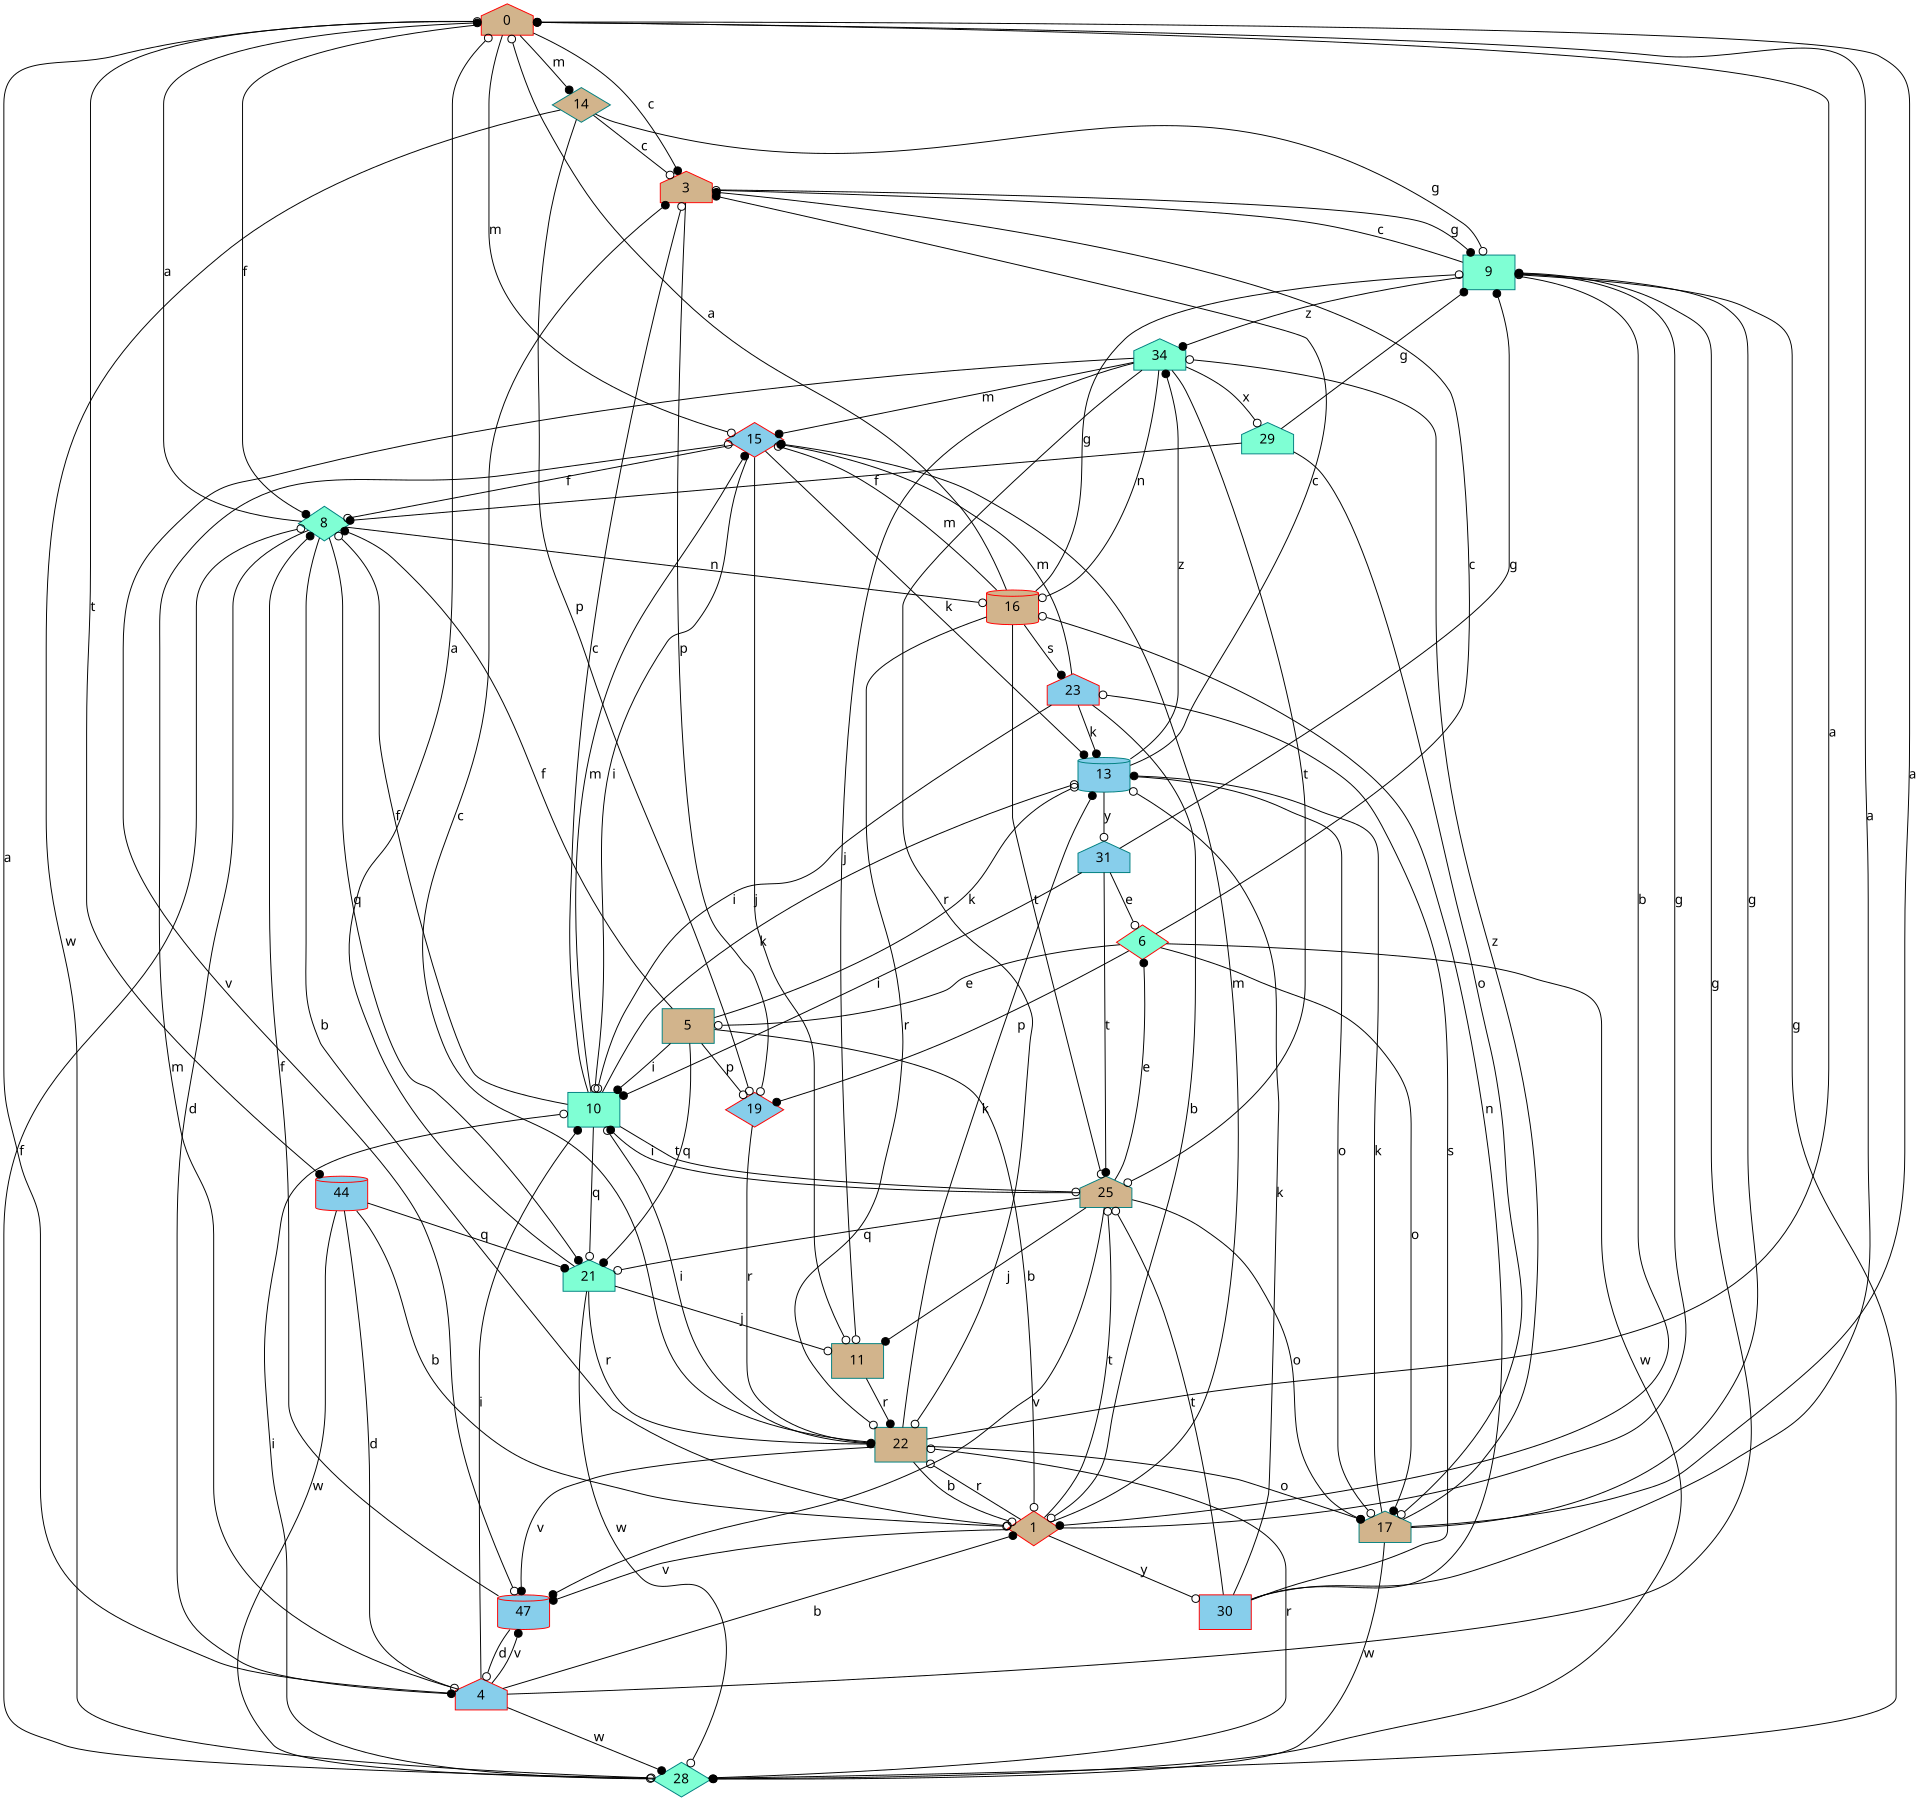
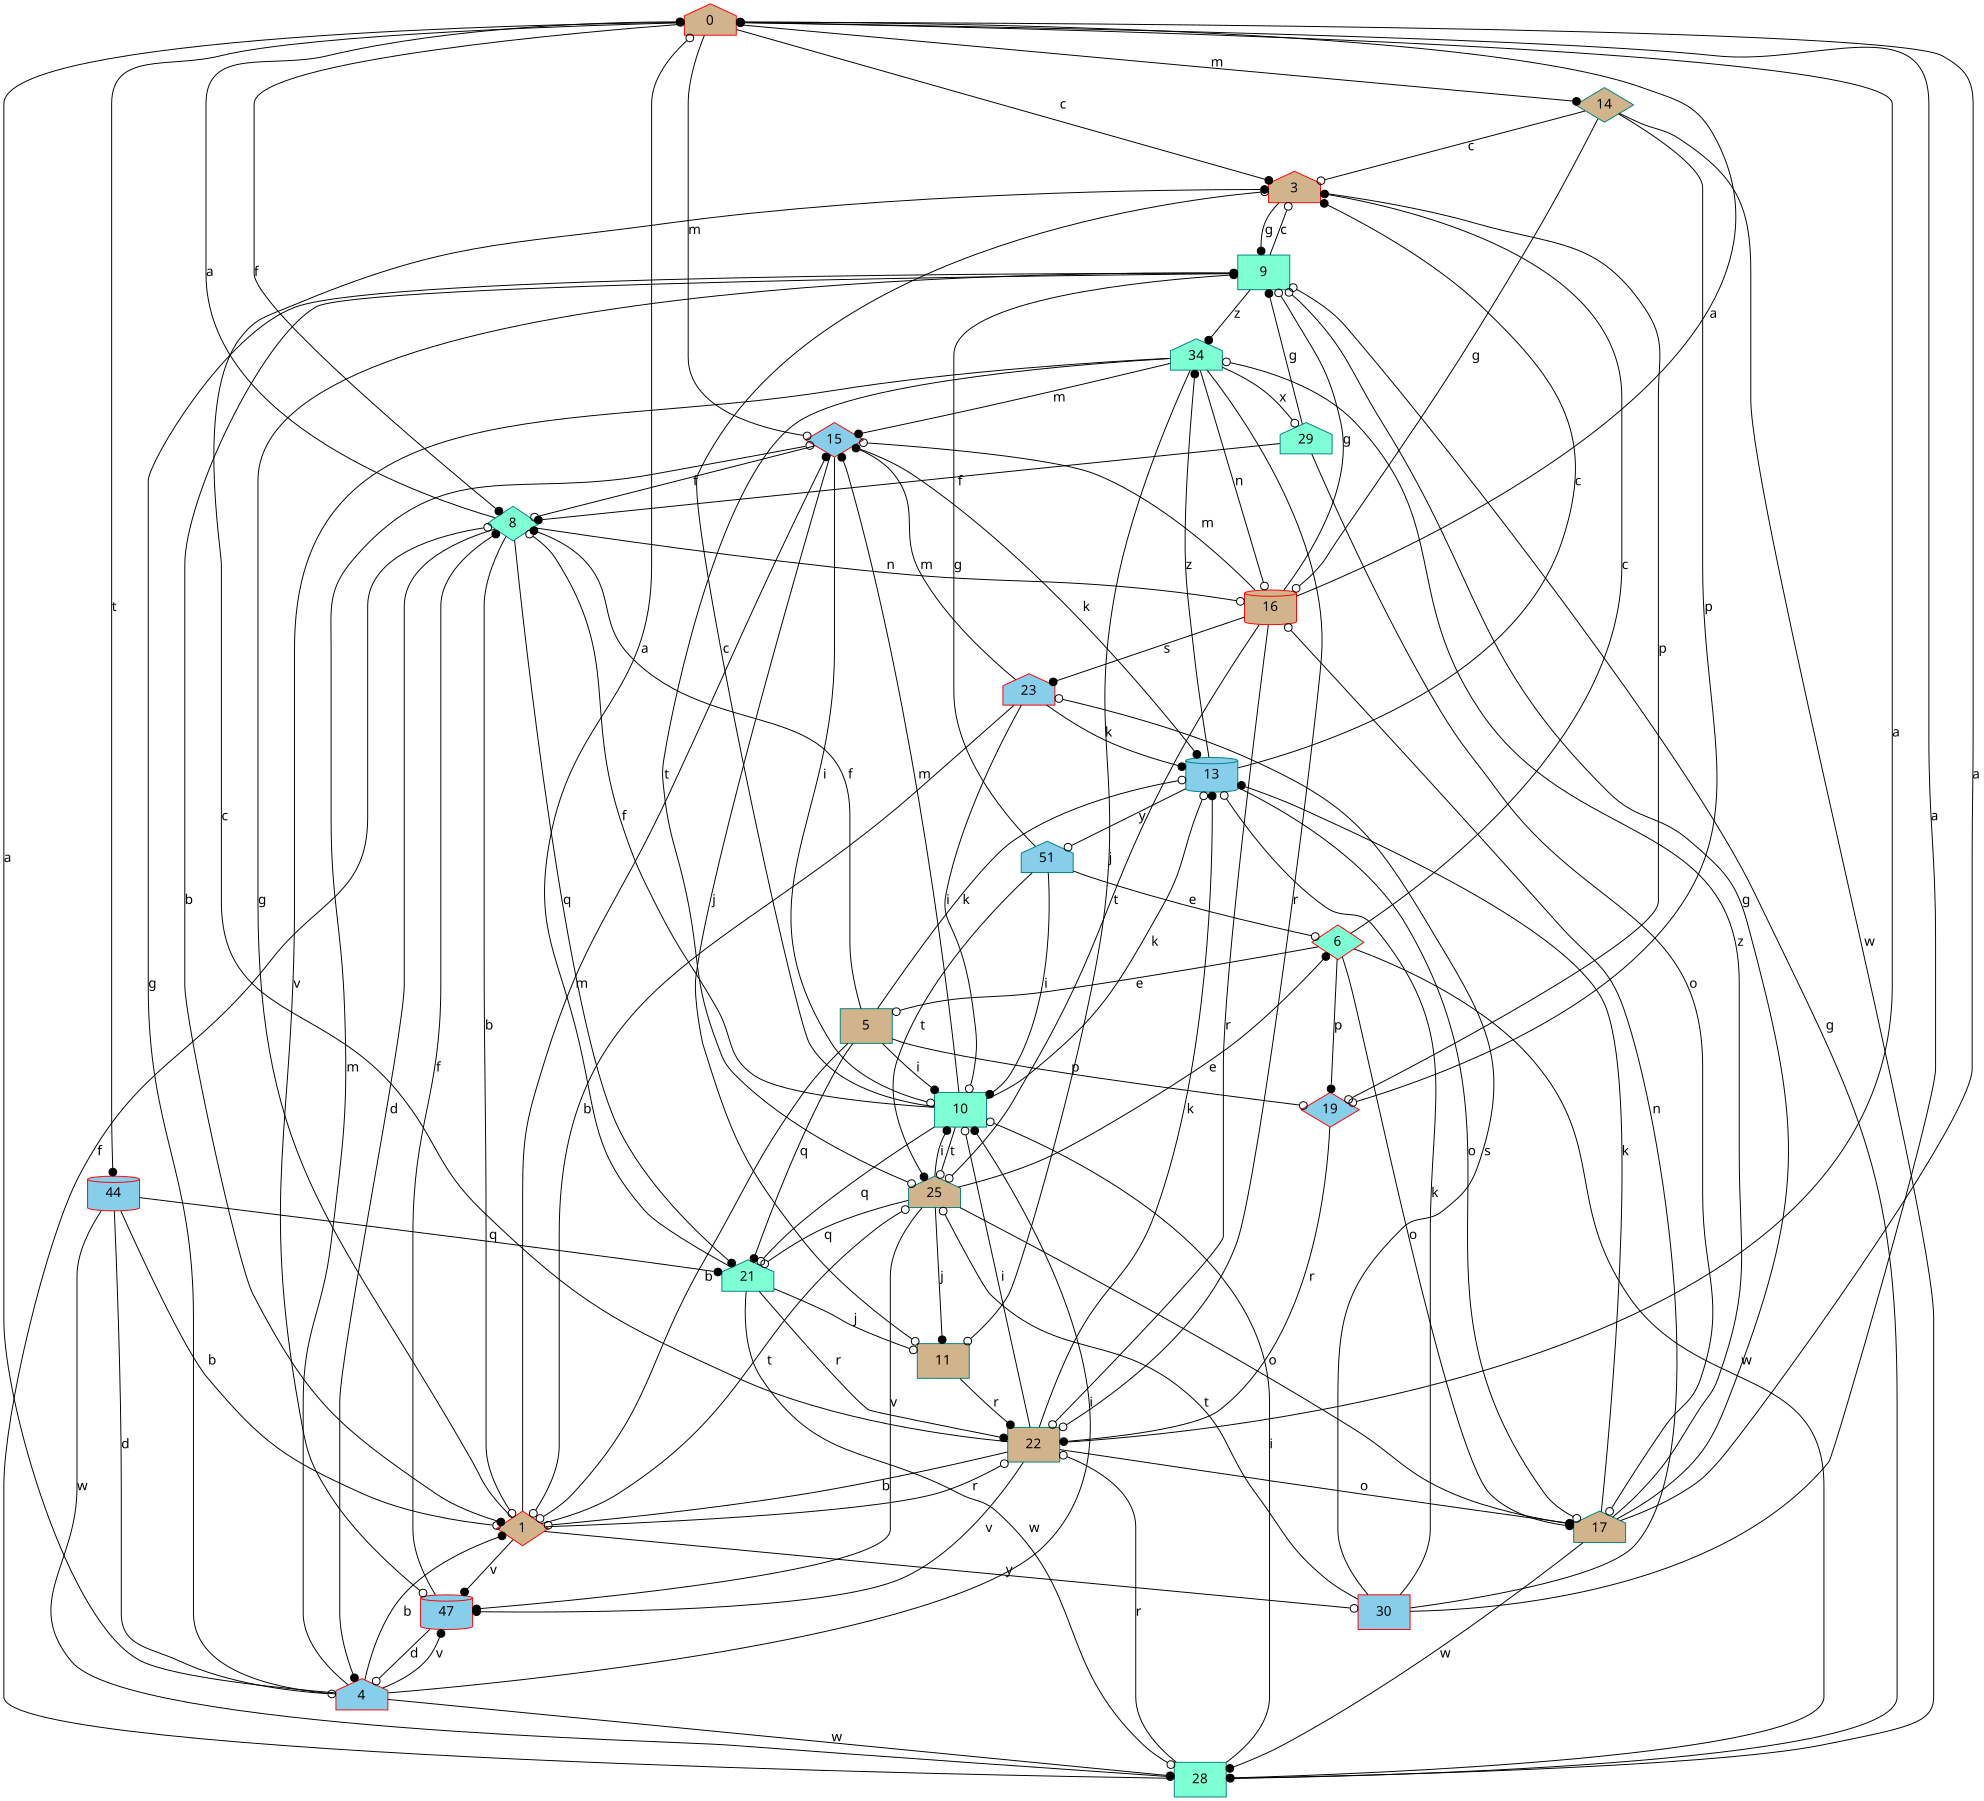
edge "14" -> "9": now "14" -> "16"
node "31": label "31" -> "51"
node "28": shape diamond -> box
